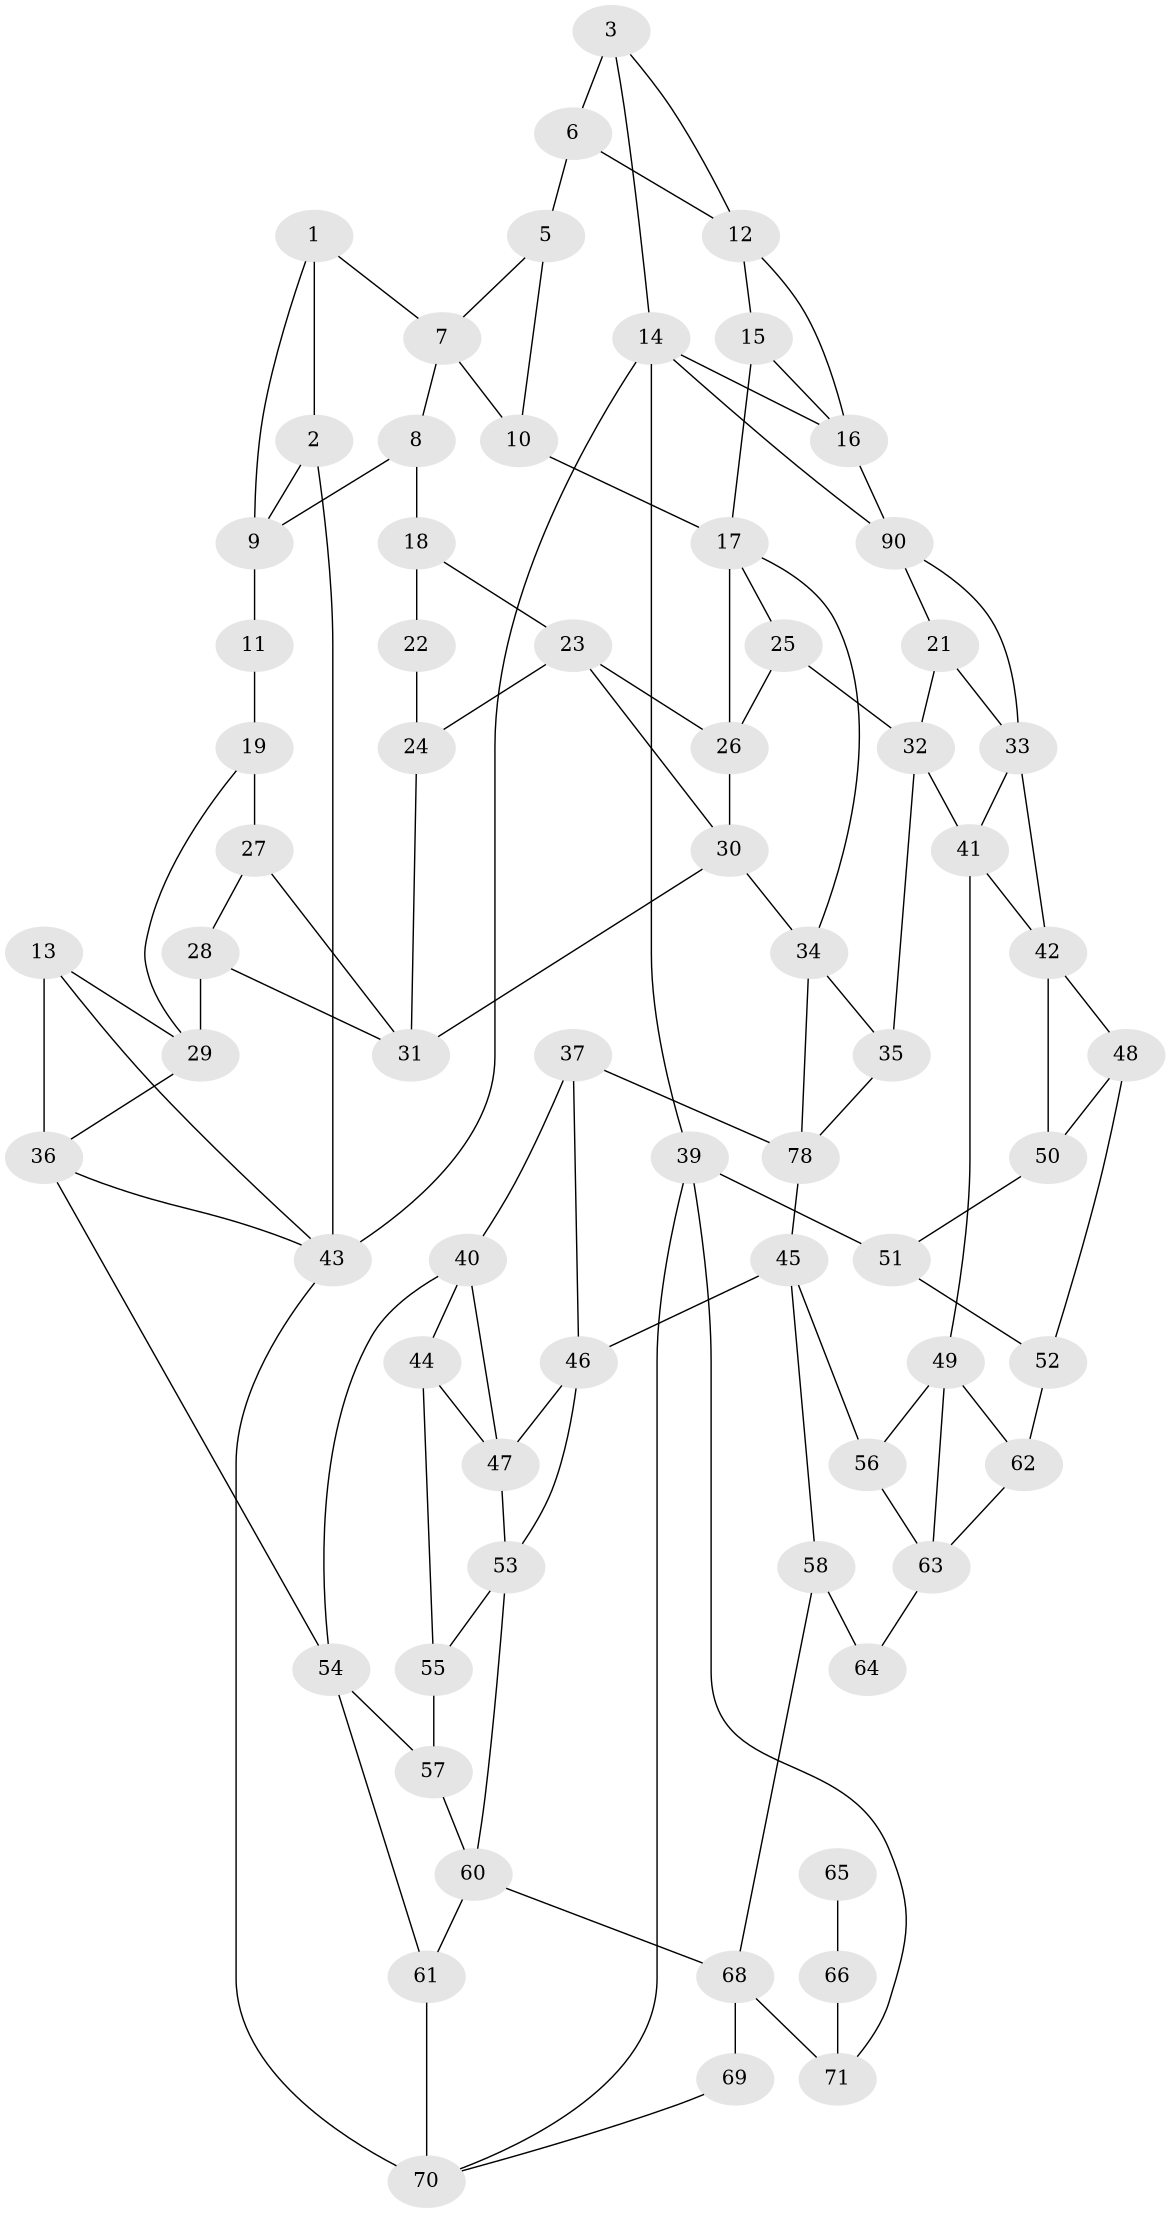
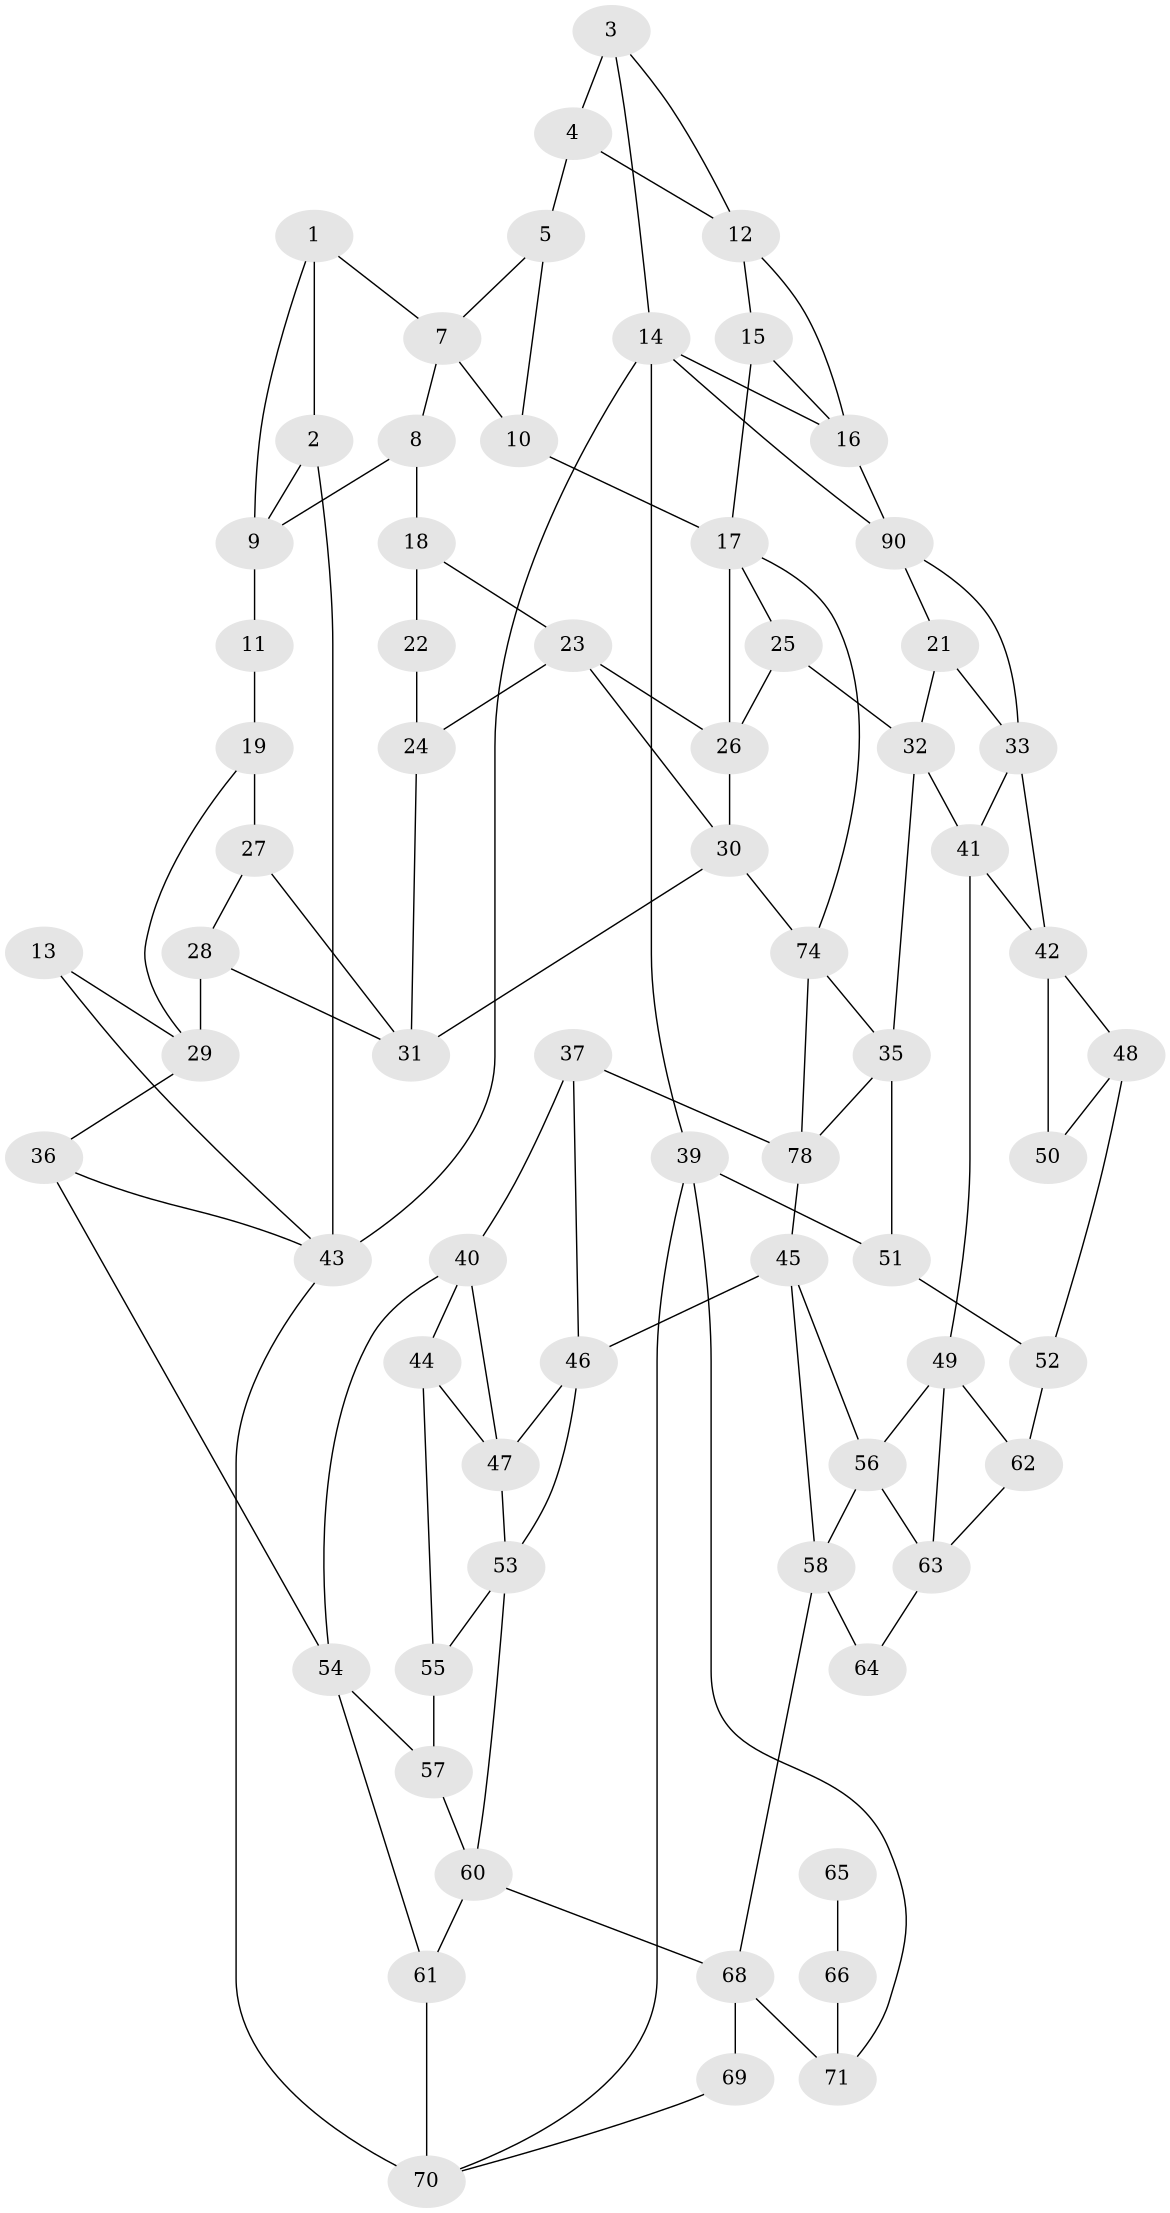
node "6": label "6" -> "4"
node "34": label "34" -> "74"
edge "13" -- "36": removed
edge "50" -- "51": now "35" -- "51"
edge "56" -- "58": added
